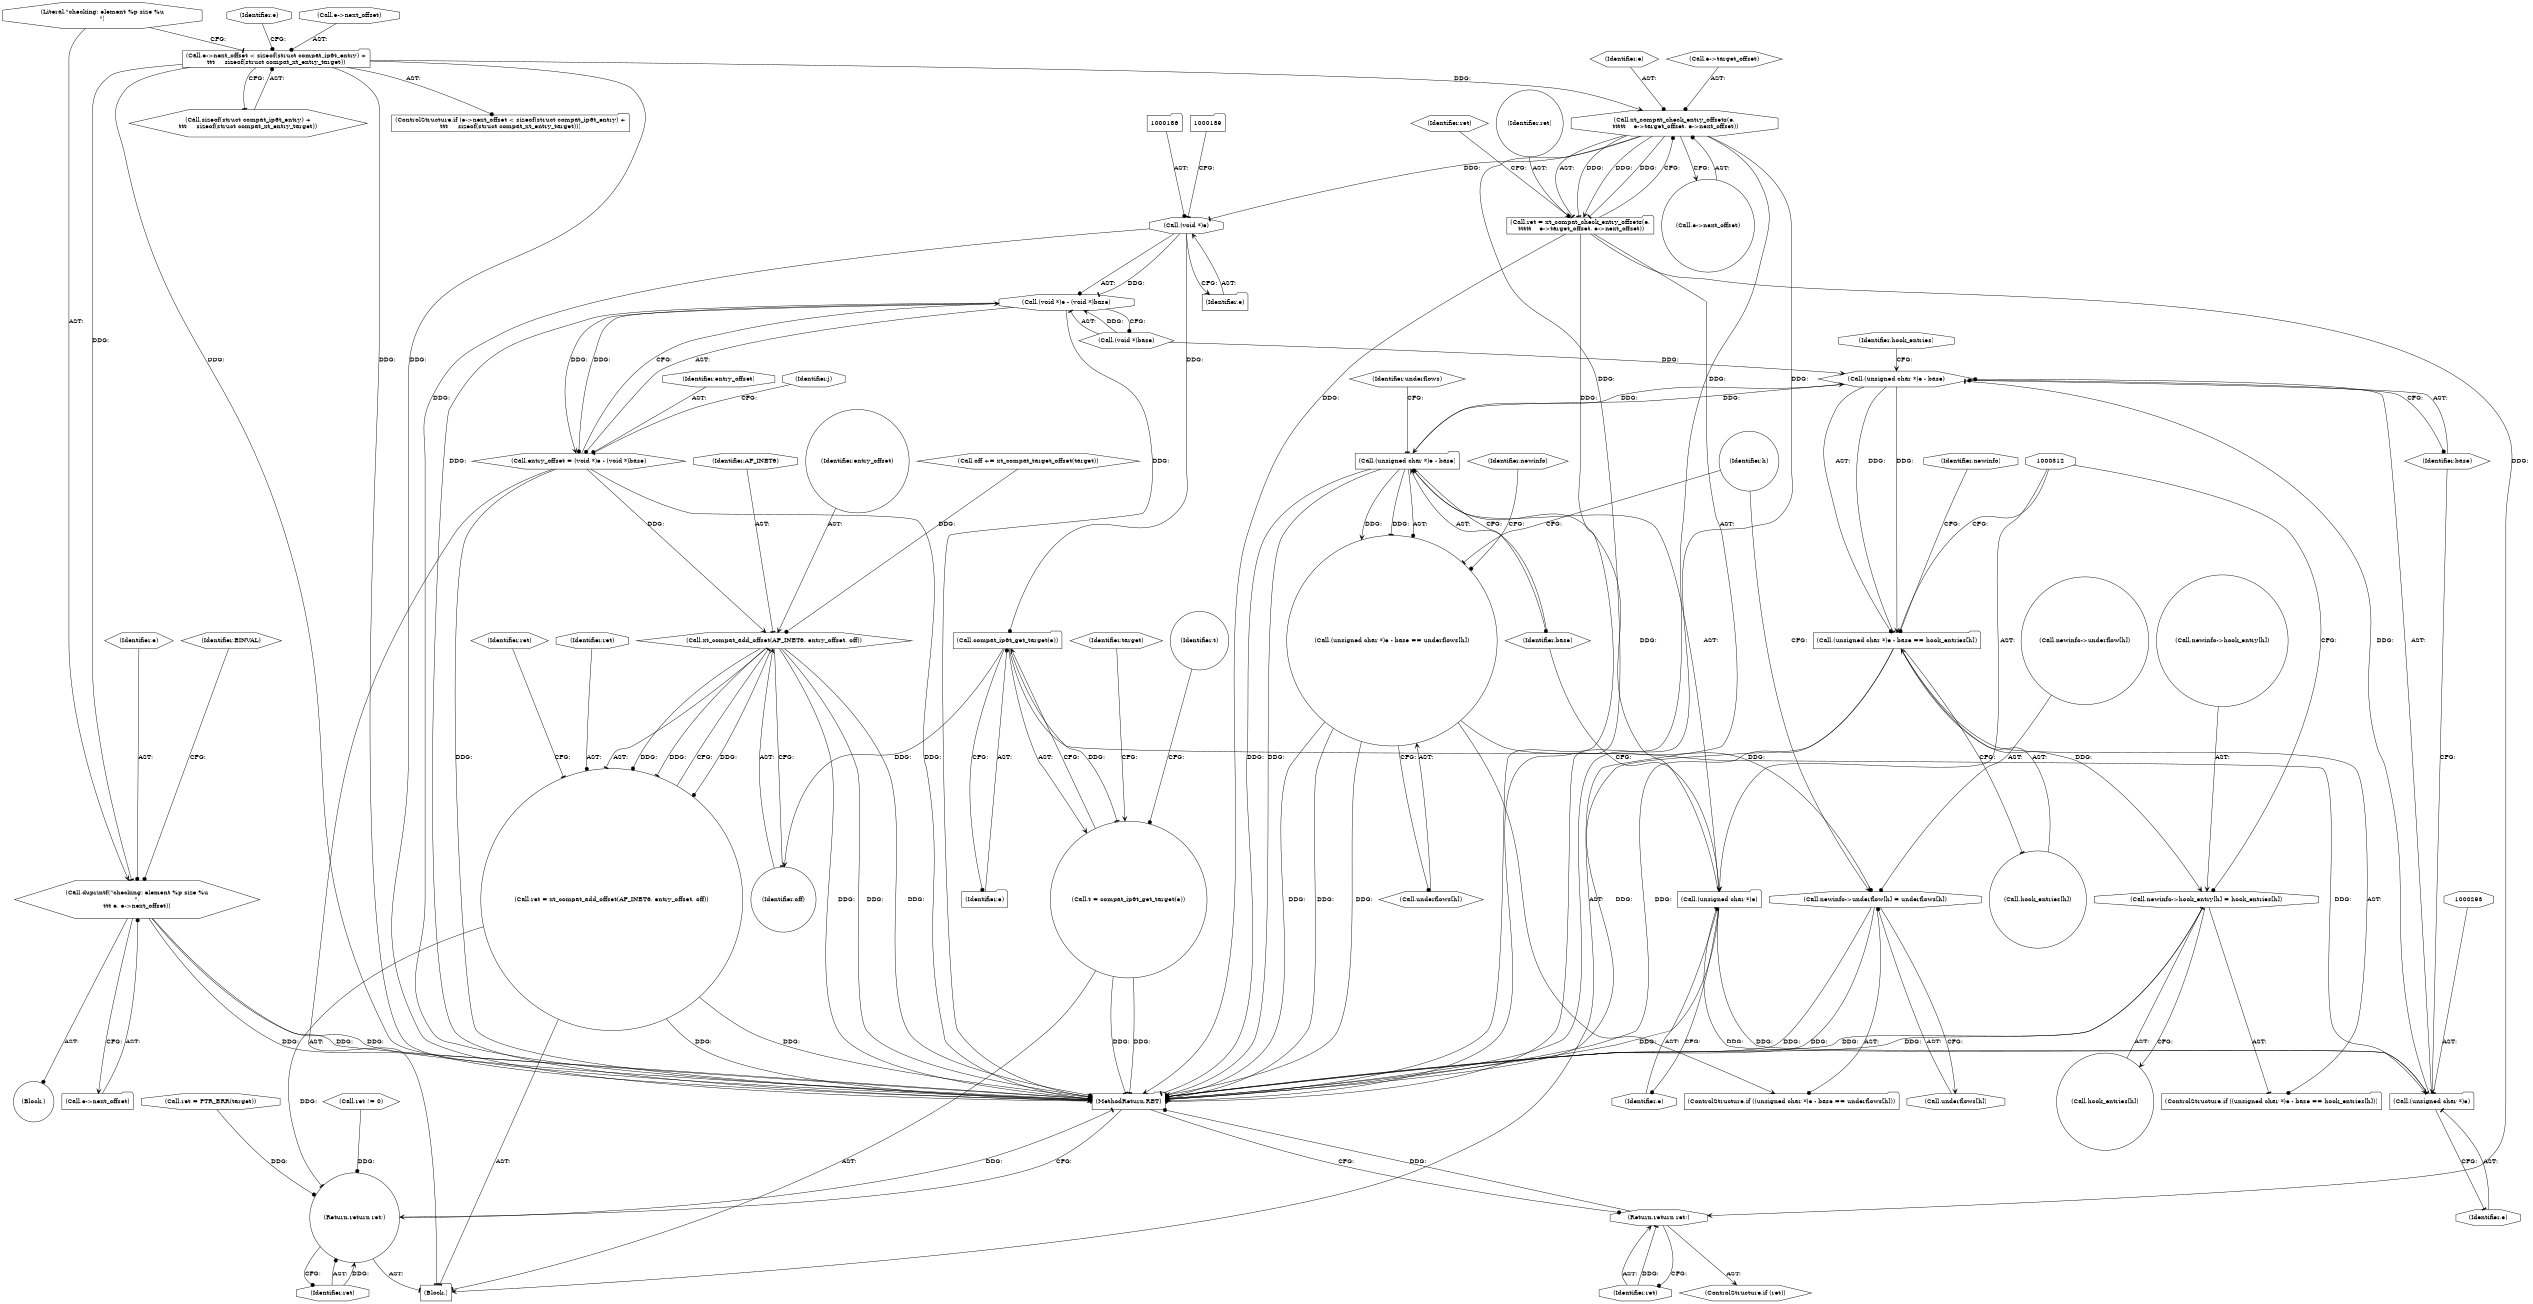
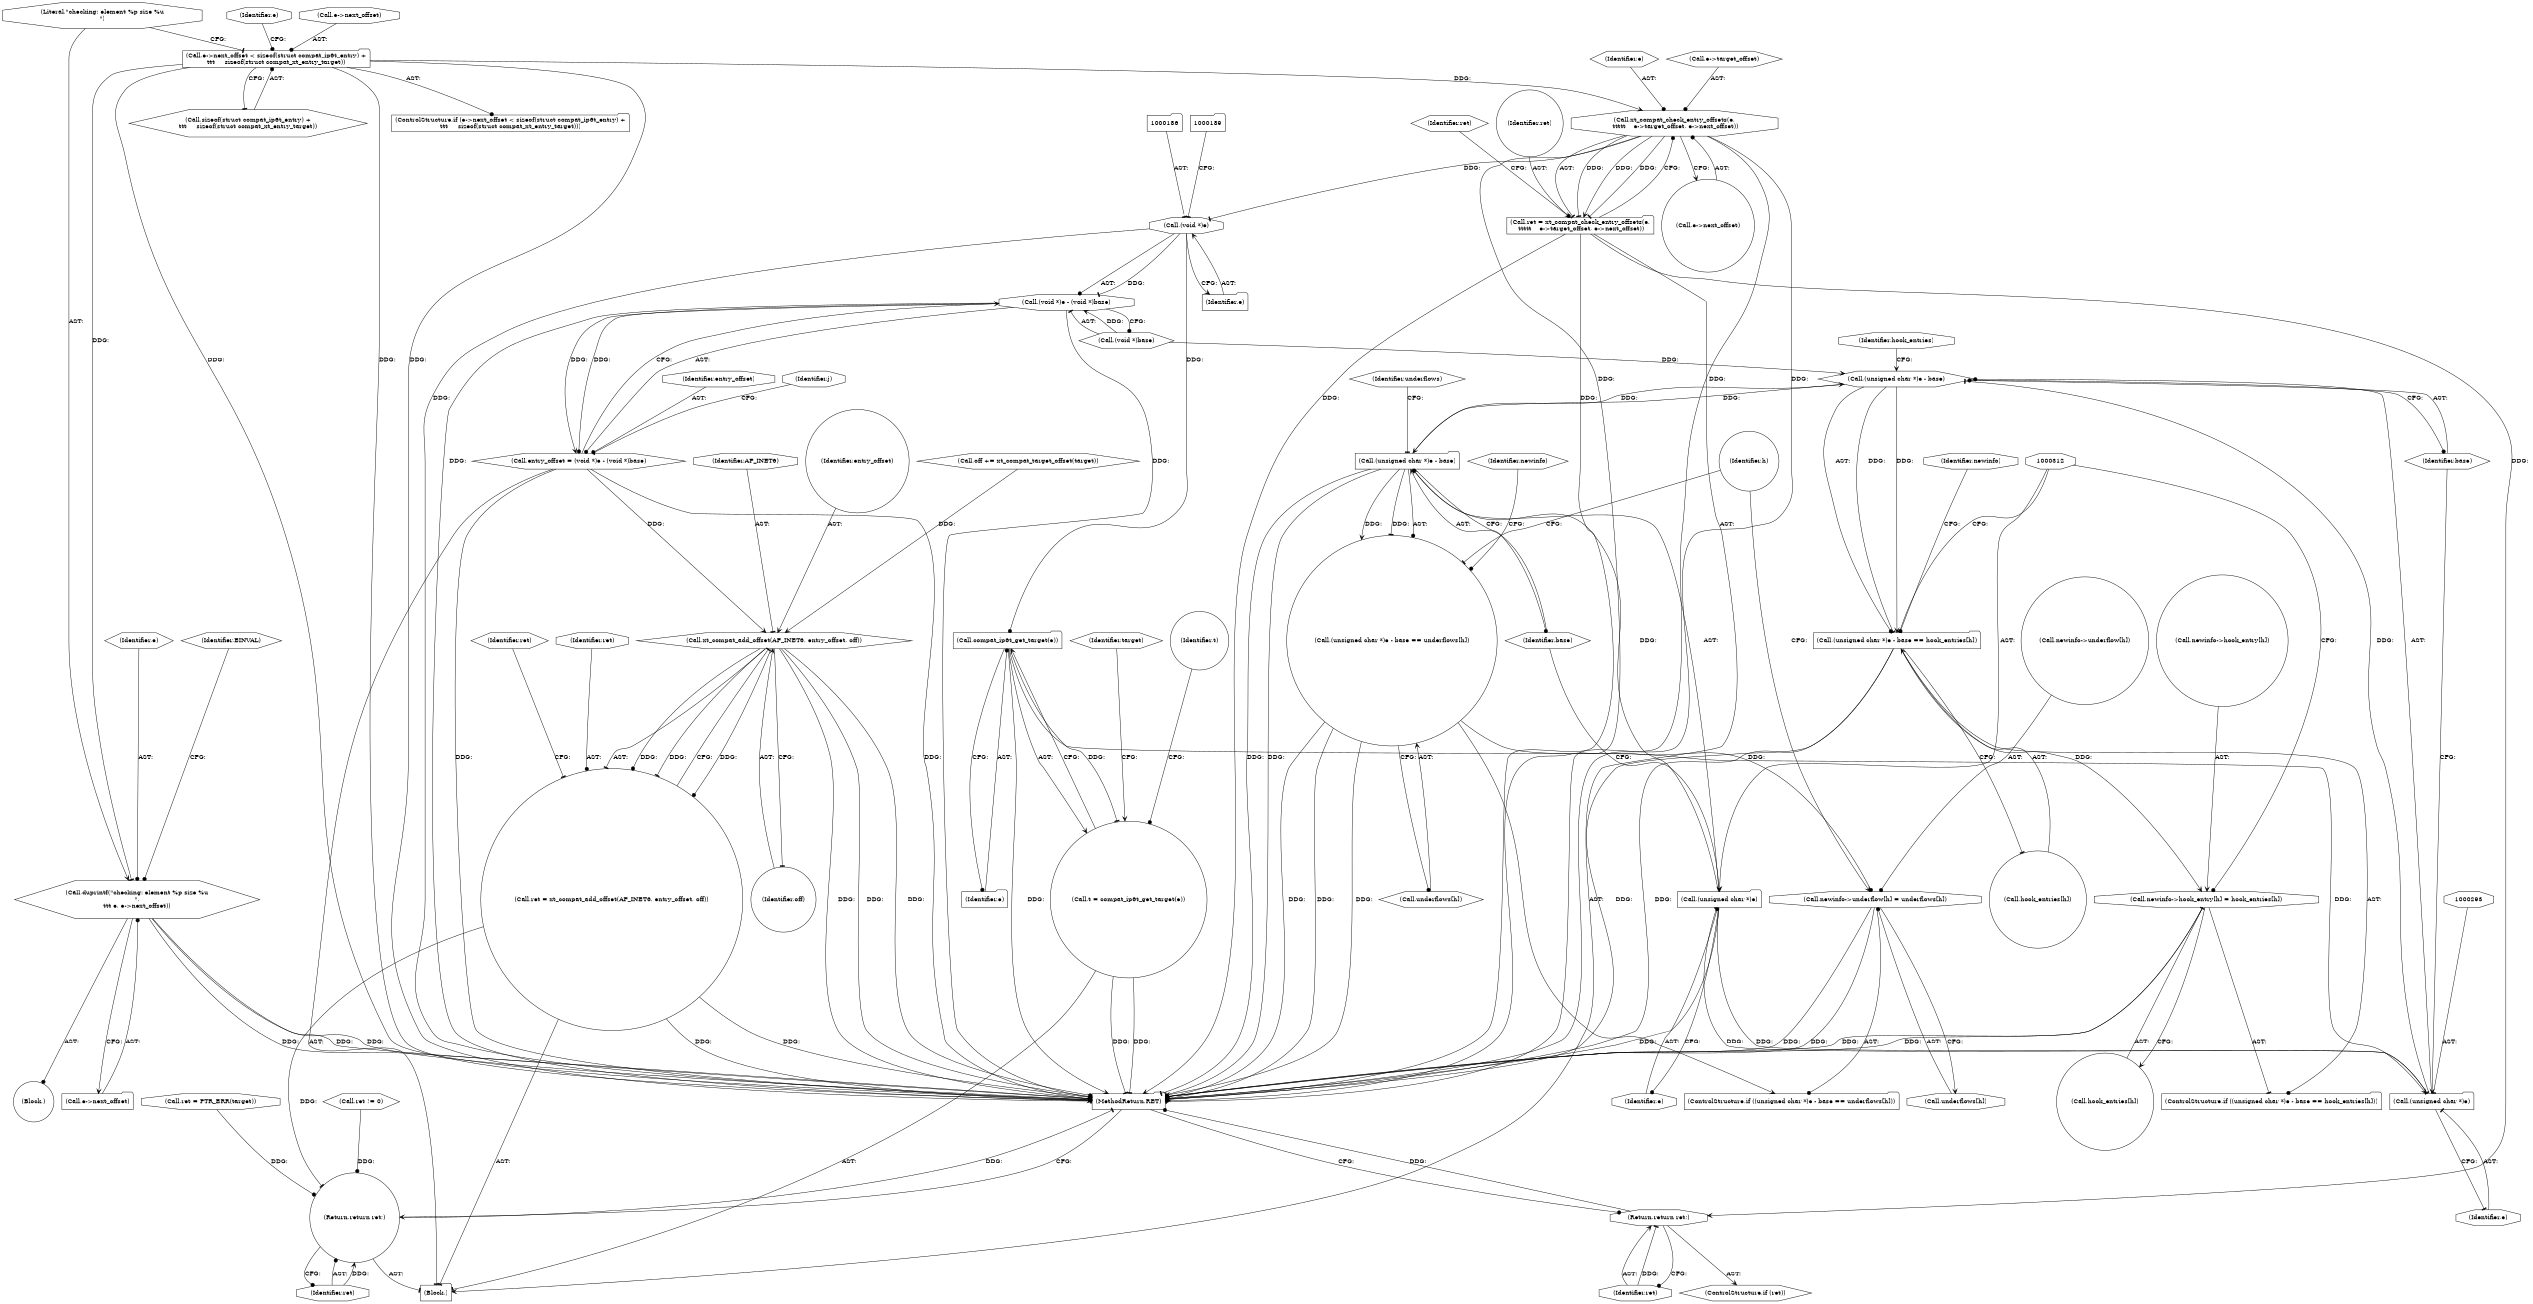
edge "1000186" -> "(Call,(void *)e)": arrowhead dot -> tee
edge "(Call,off += xt_compat_target_offset(target))" -> "(Call,xt_compat_add_offset(AF_INET6, entry_offset, off))": arrowhead dot -> vee
edge "(Call,compat_ip6t_get_target(e))" -> "(Identifier,off)": now "(Call,compat_ip6t_get_target(e))" -> "(MethodReturn,RET)"
